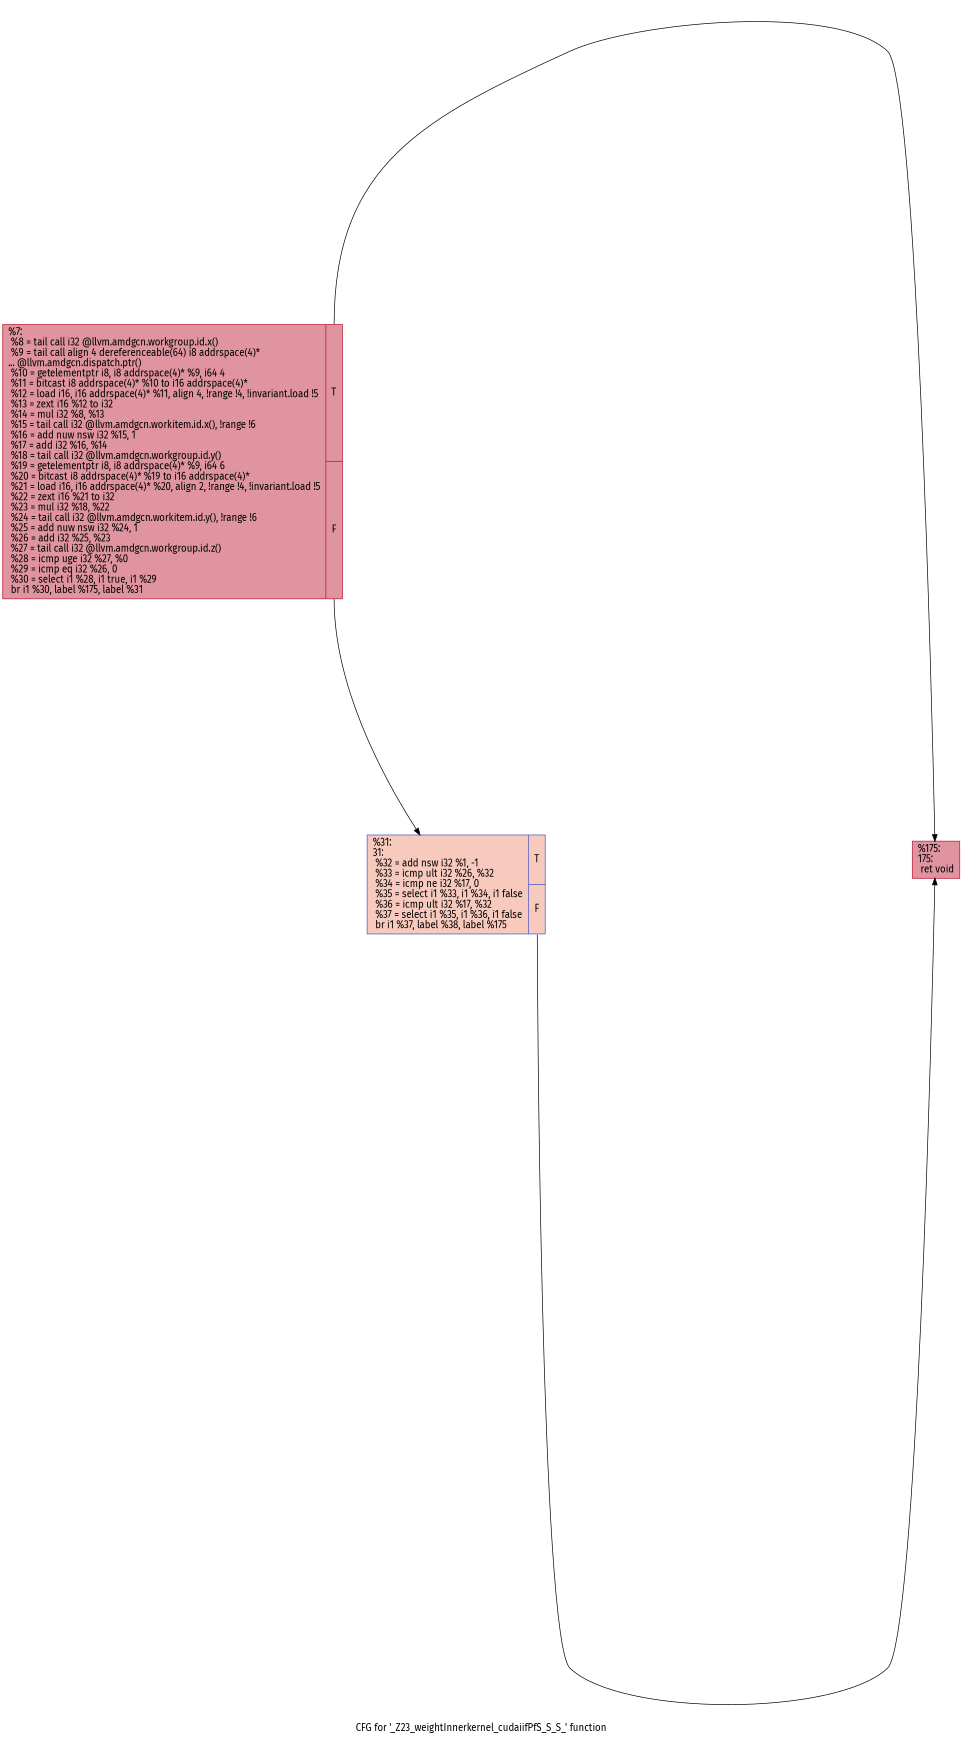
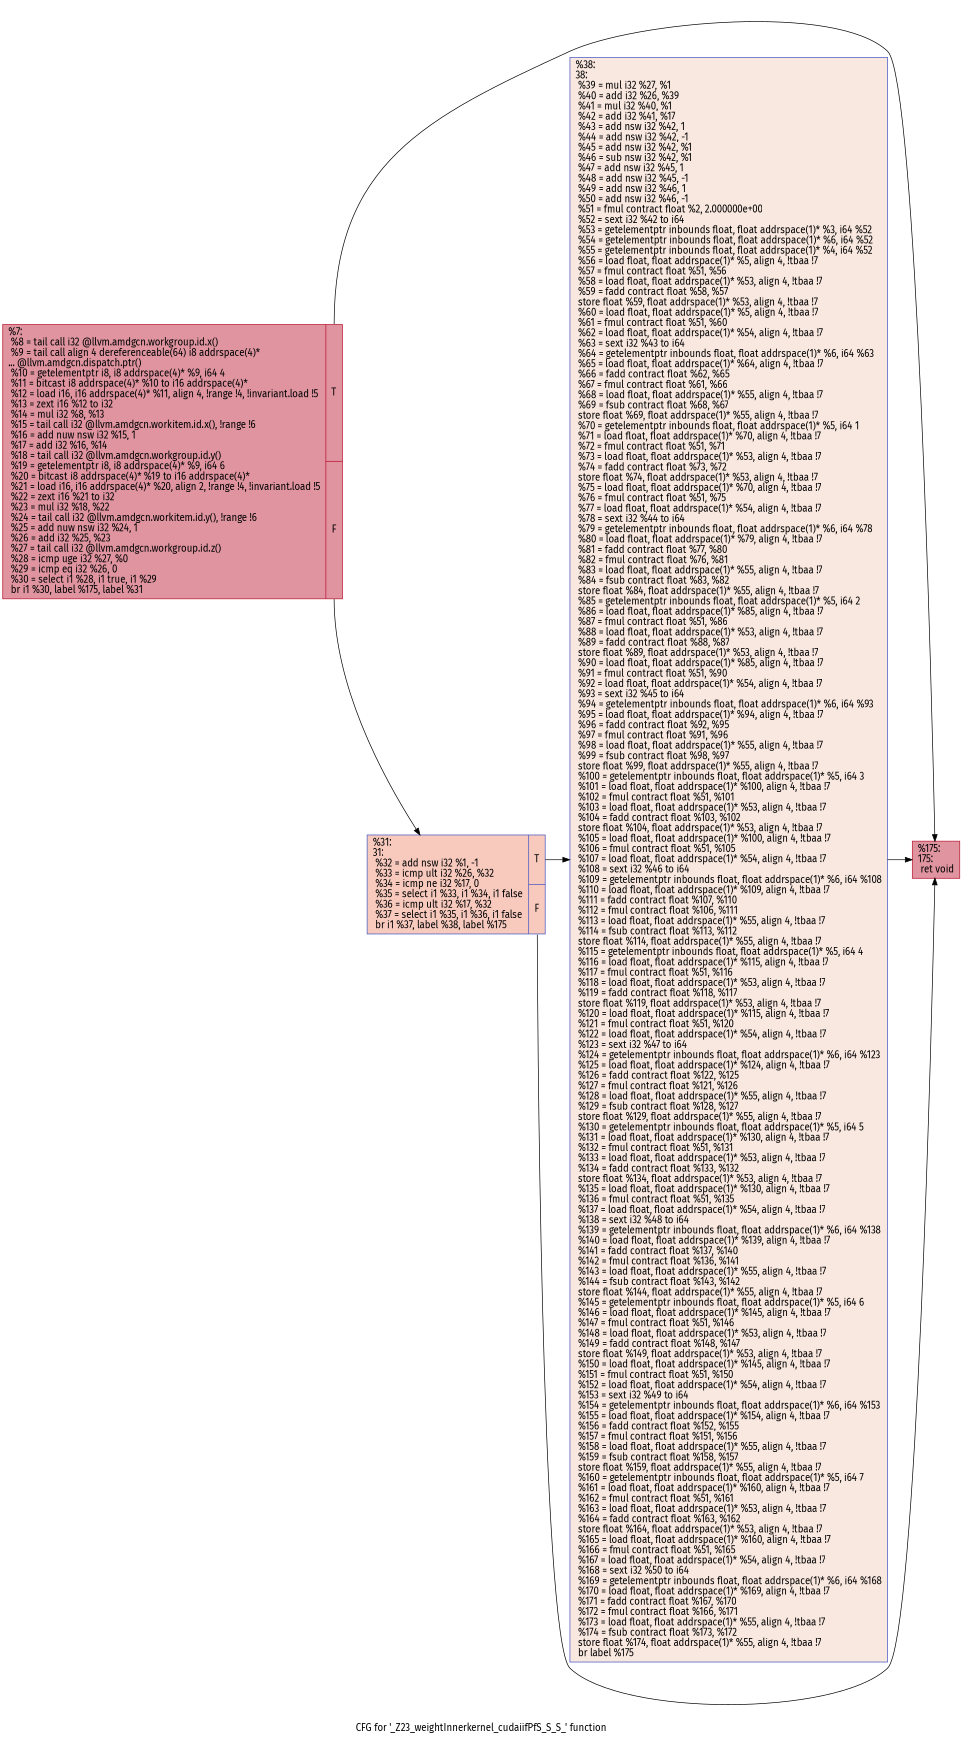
node "%38:": added
